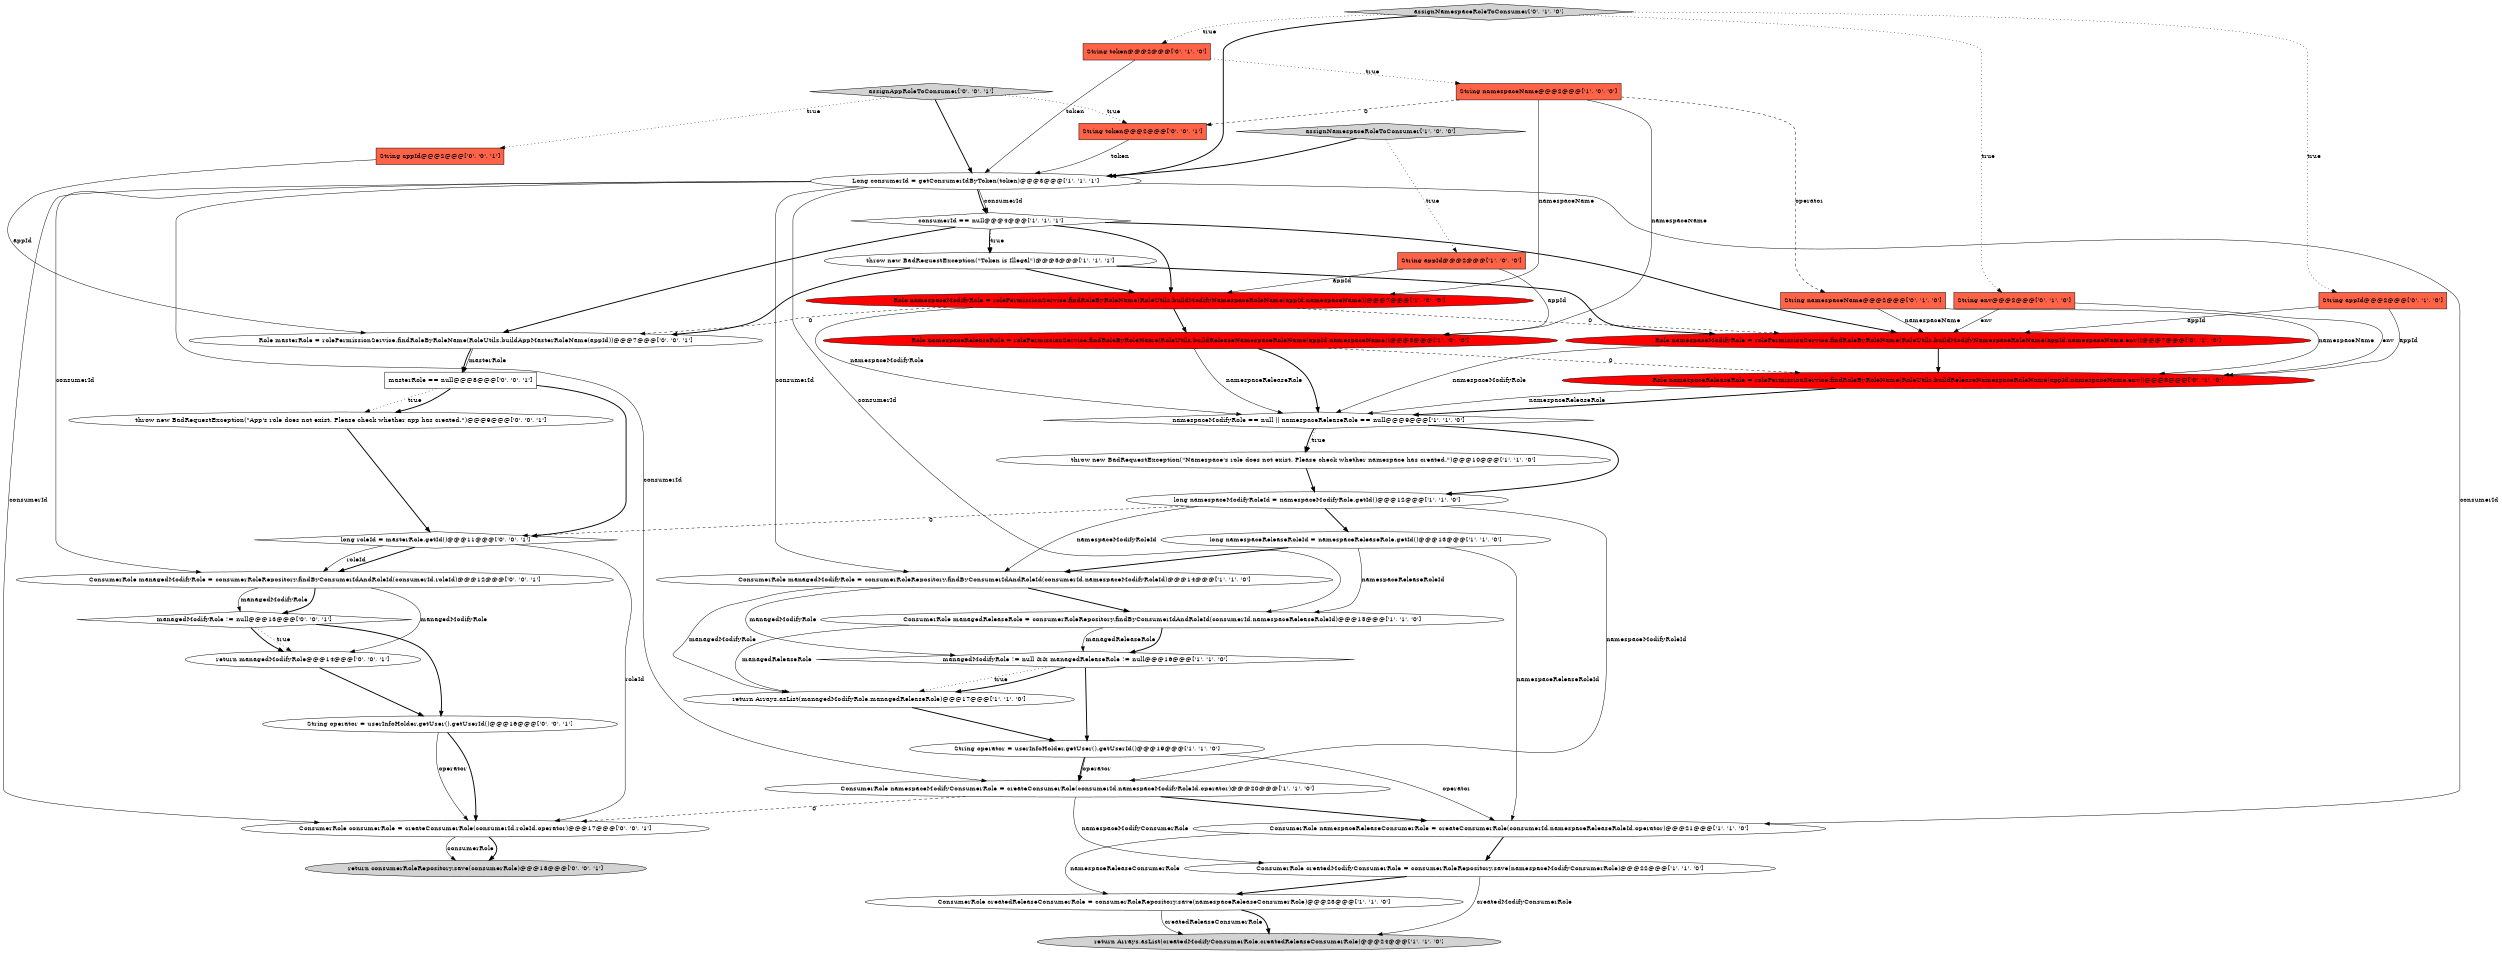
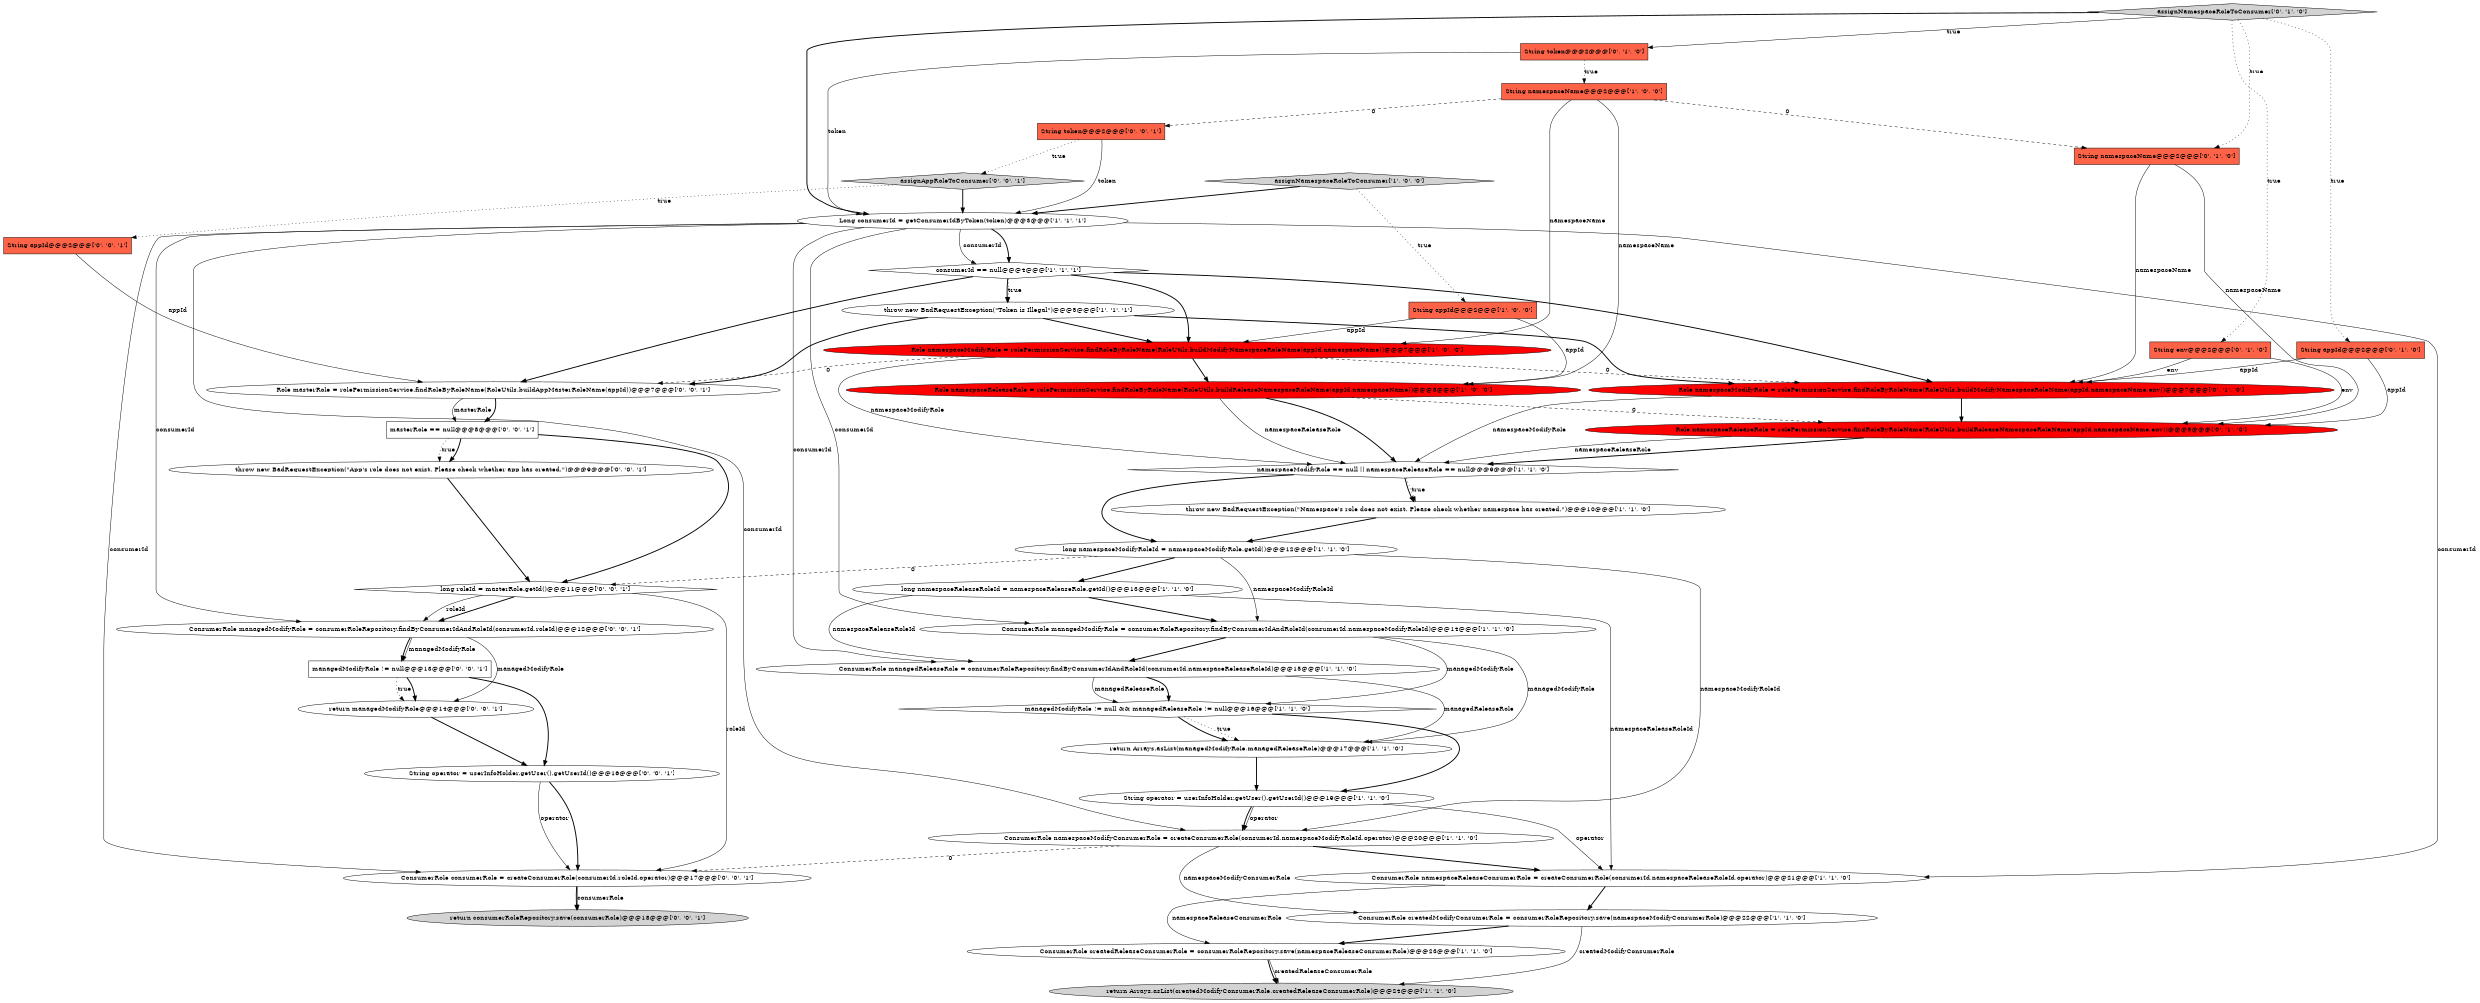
edge "assignNamespaceRoleToConsumer['0', '1', '0']" -> "String token@@@2@@@['0', '1', '0']": style dotted -> solid
edge "assignNamespaceRoleToConsumer['0', '1', '0']" -> "String namespaceName@@@2@@@['0', '1', '0']": added, label "true"
edge "assignAppRoleToConsumer['0', '0', '1']" -> "String token@@@2@@@['0', '0', '1']": reversed
edge "String namespaceName@@@2@@@['1', '0', '0']" -> "String namespaceName@@@2@@@['0', '1', '0']": label "operator" -> "0"
node "managedModifyRole != null@@@13@@@['0', '0', '1']": shape diamond -> box
